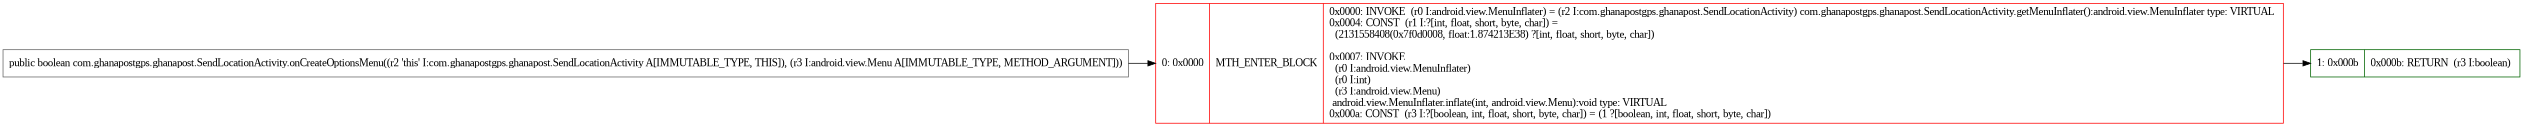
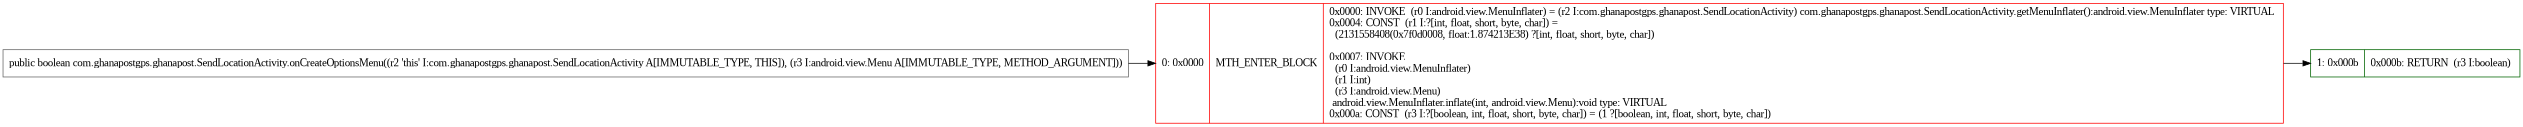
node "0: 0x0000": text "(r0 I:int)" -> "(r1 I:int)"
